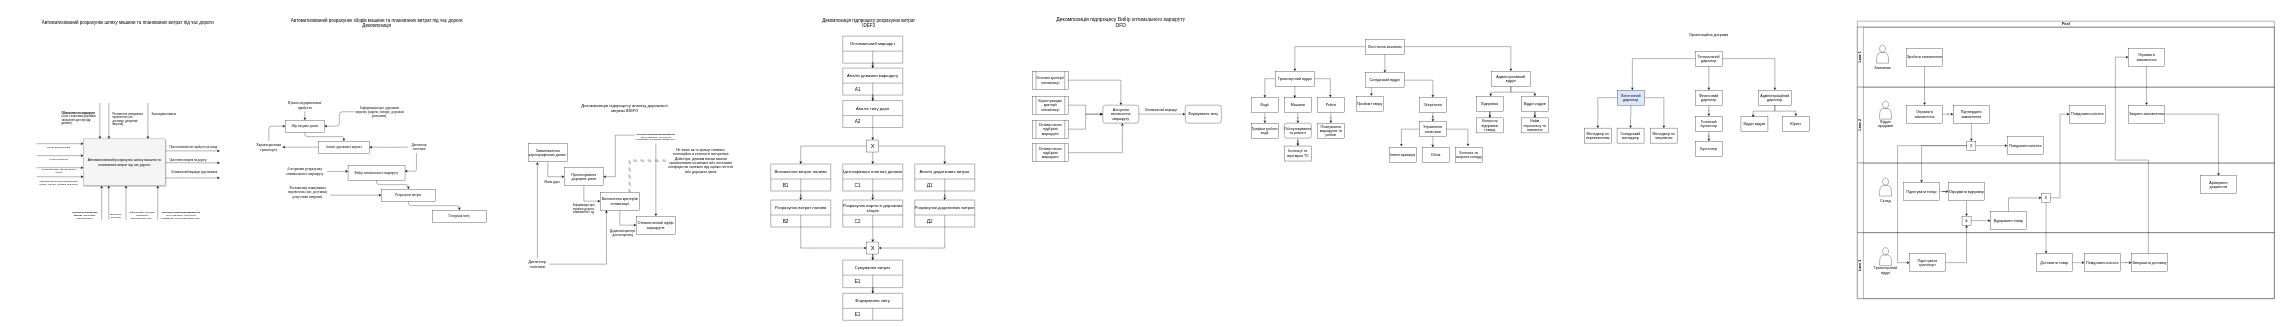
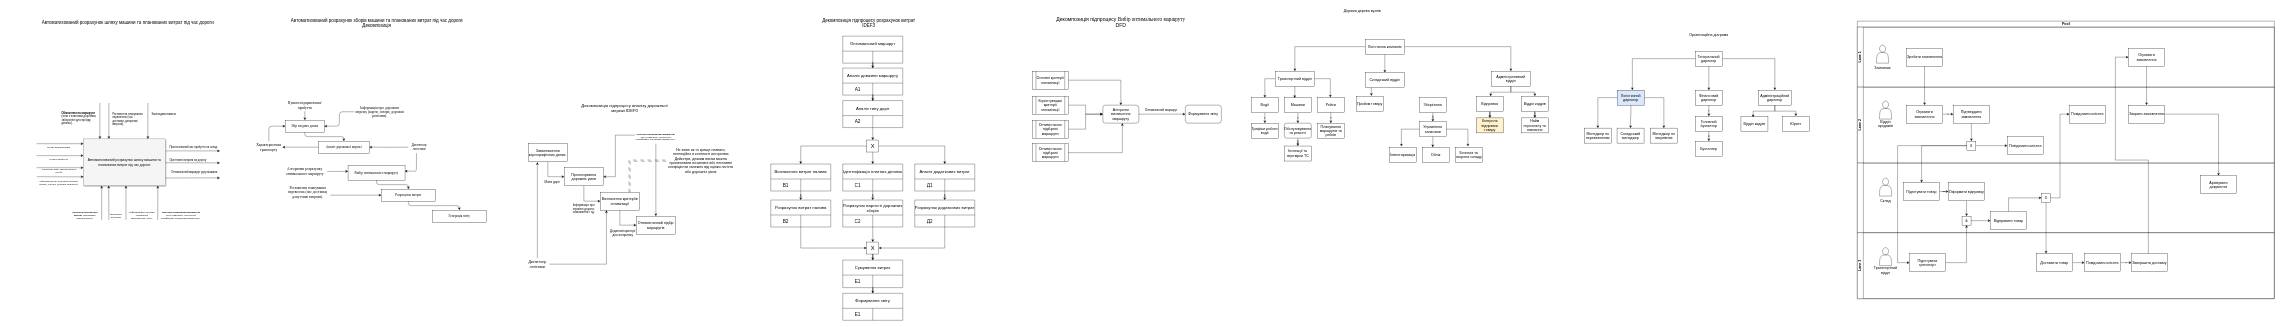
node "Діграма дерева вузлів": added
edge "Складський відділ" -> "Зберігання": removed
node "Контроль відправки товару": fillcolor #ffffff -> #fff2cc
